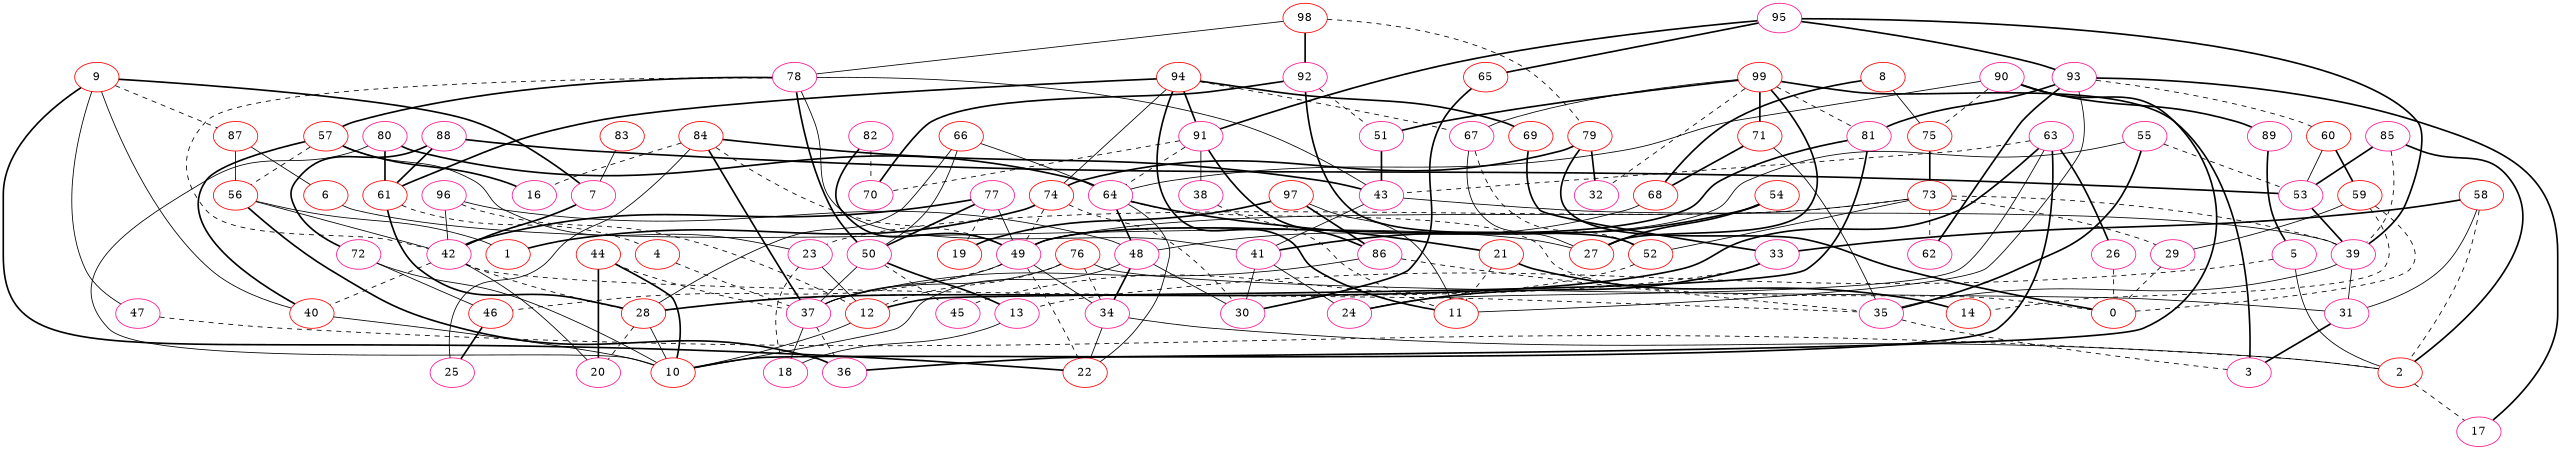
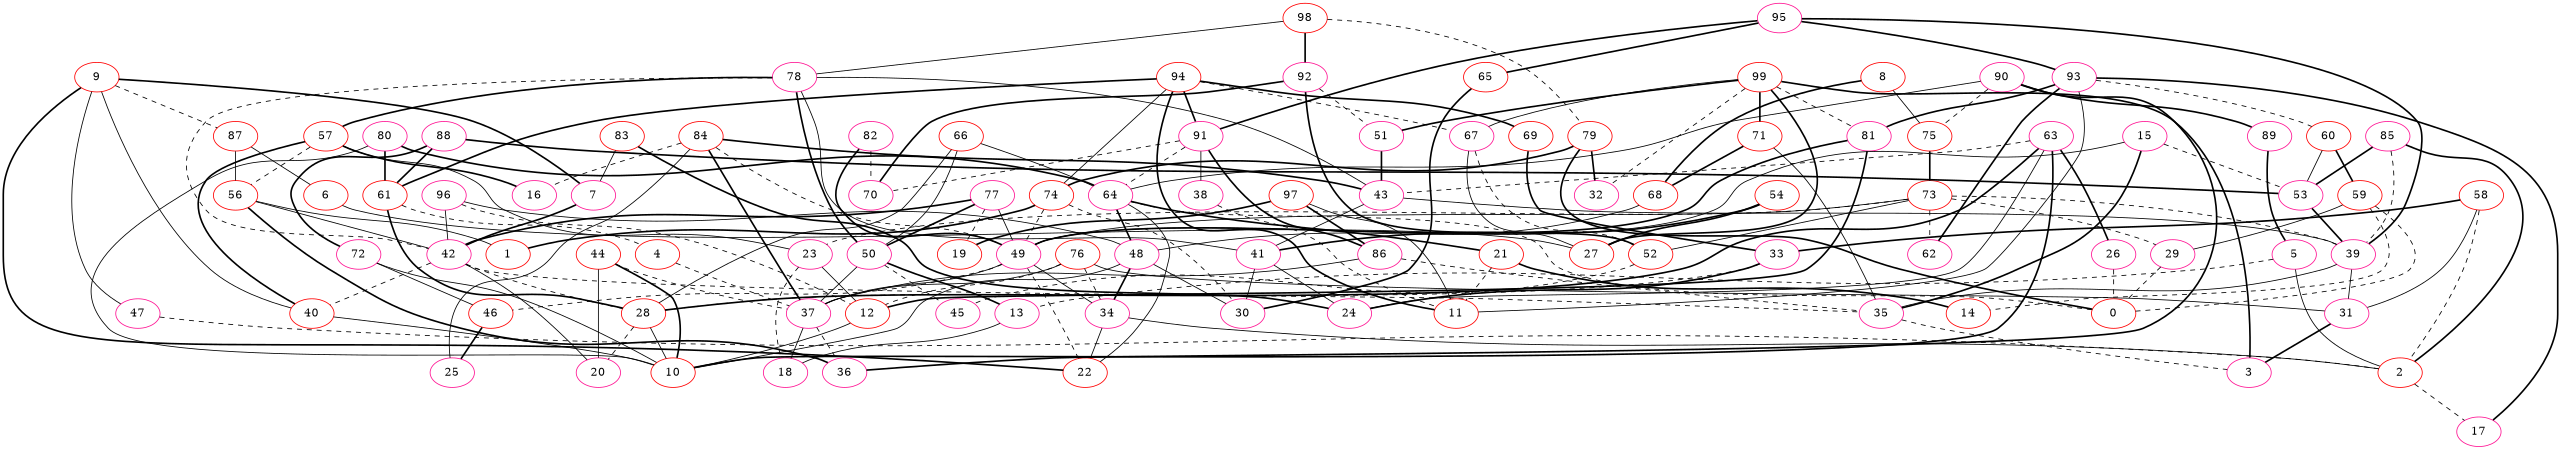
node "55": label "55" -> "15"
edge "83" -- "24": added
edge "44" -- "20": style bold -> solid
